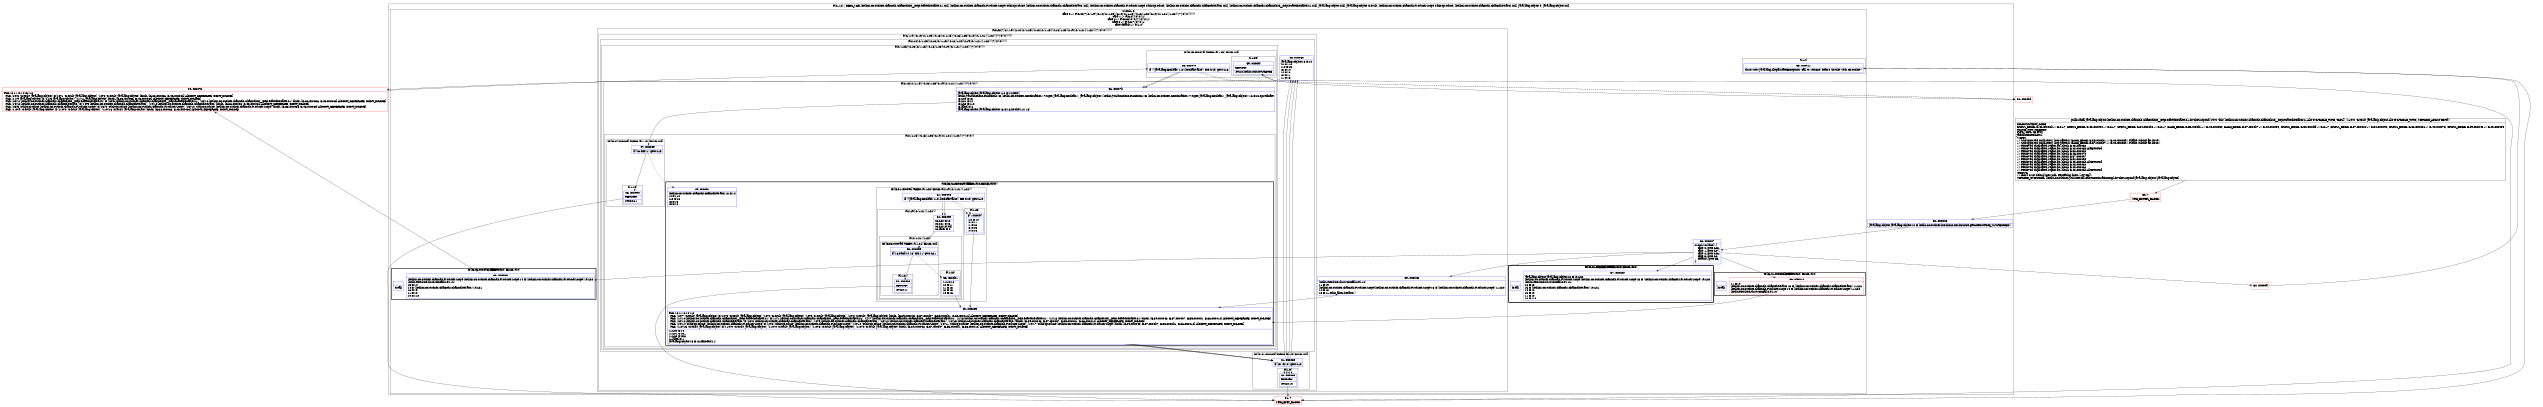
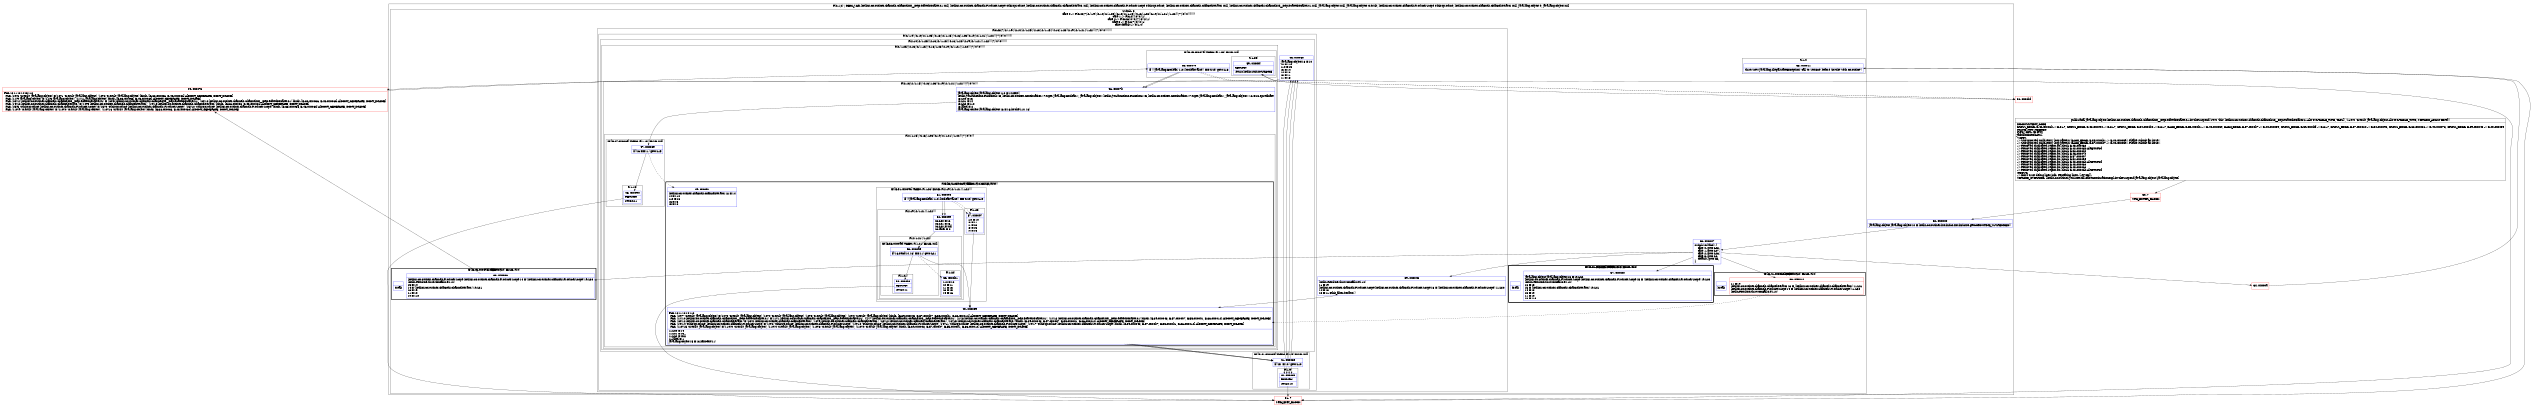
edge "55: 0x00b1" -> "40: 0x0059": now "53: 0x00ae" -> "40: 0x0059"
edge "36: 0x0012" -> "40: 0x0059": style solid -> dashed
